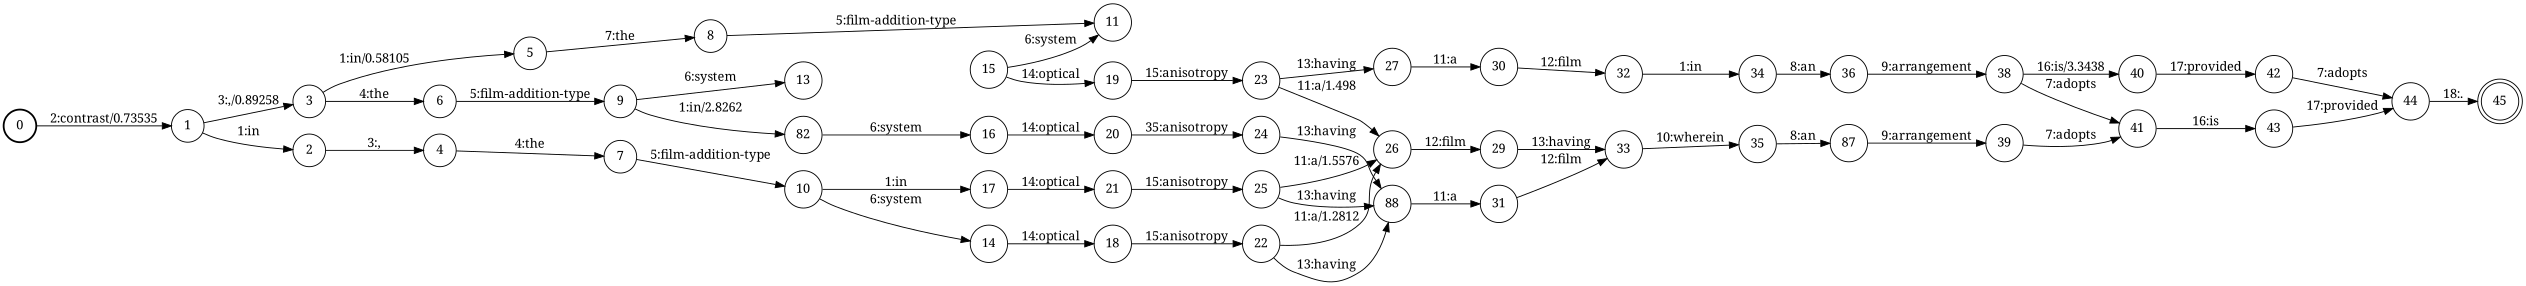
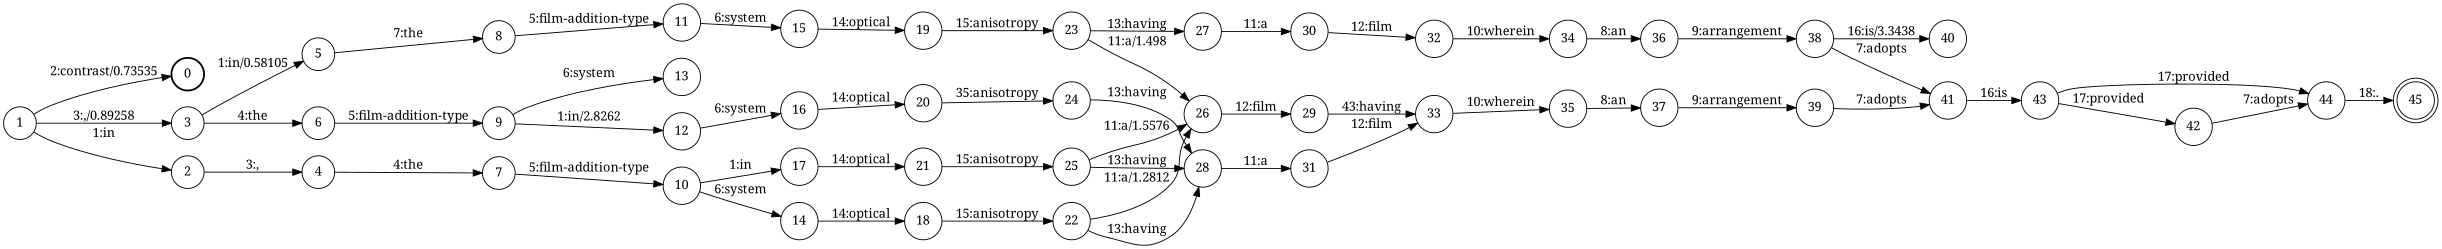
edge "15" -> "11": reversed
edge "32" -> "34": label "1:in" -> "10:wherein"
edge "40" -> "42": now "43" -> "42"
edge "0" -> "1": reversed
node "82": label "82" -> "12"
edge "29" -> "33": label "13:having" -> "43:having"
node "87": label "87" -> "37"
node "88": label "88" -> "28"
